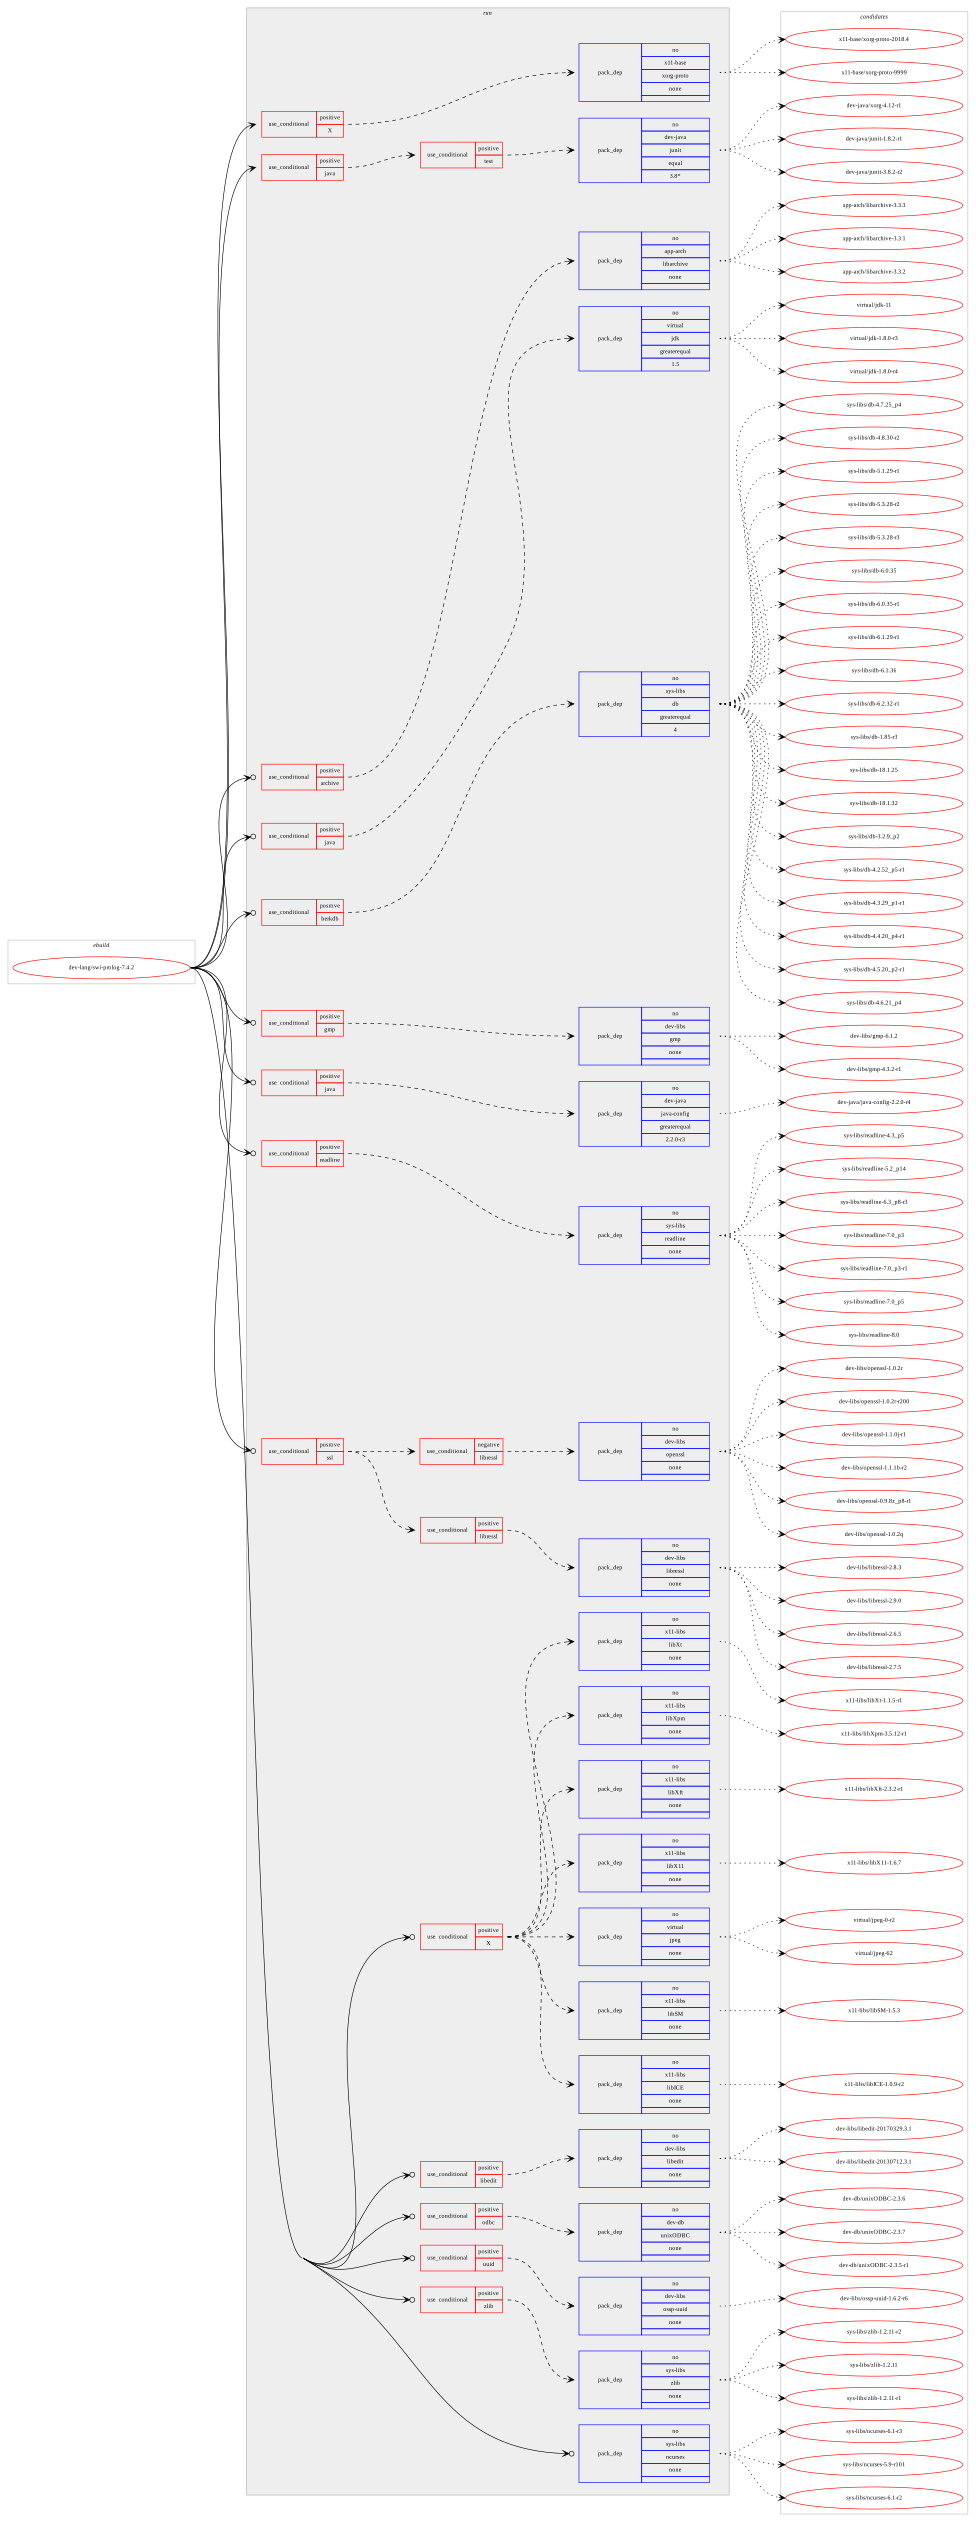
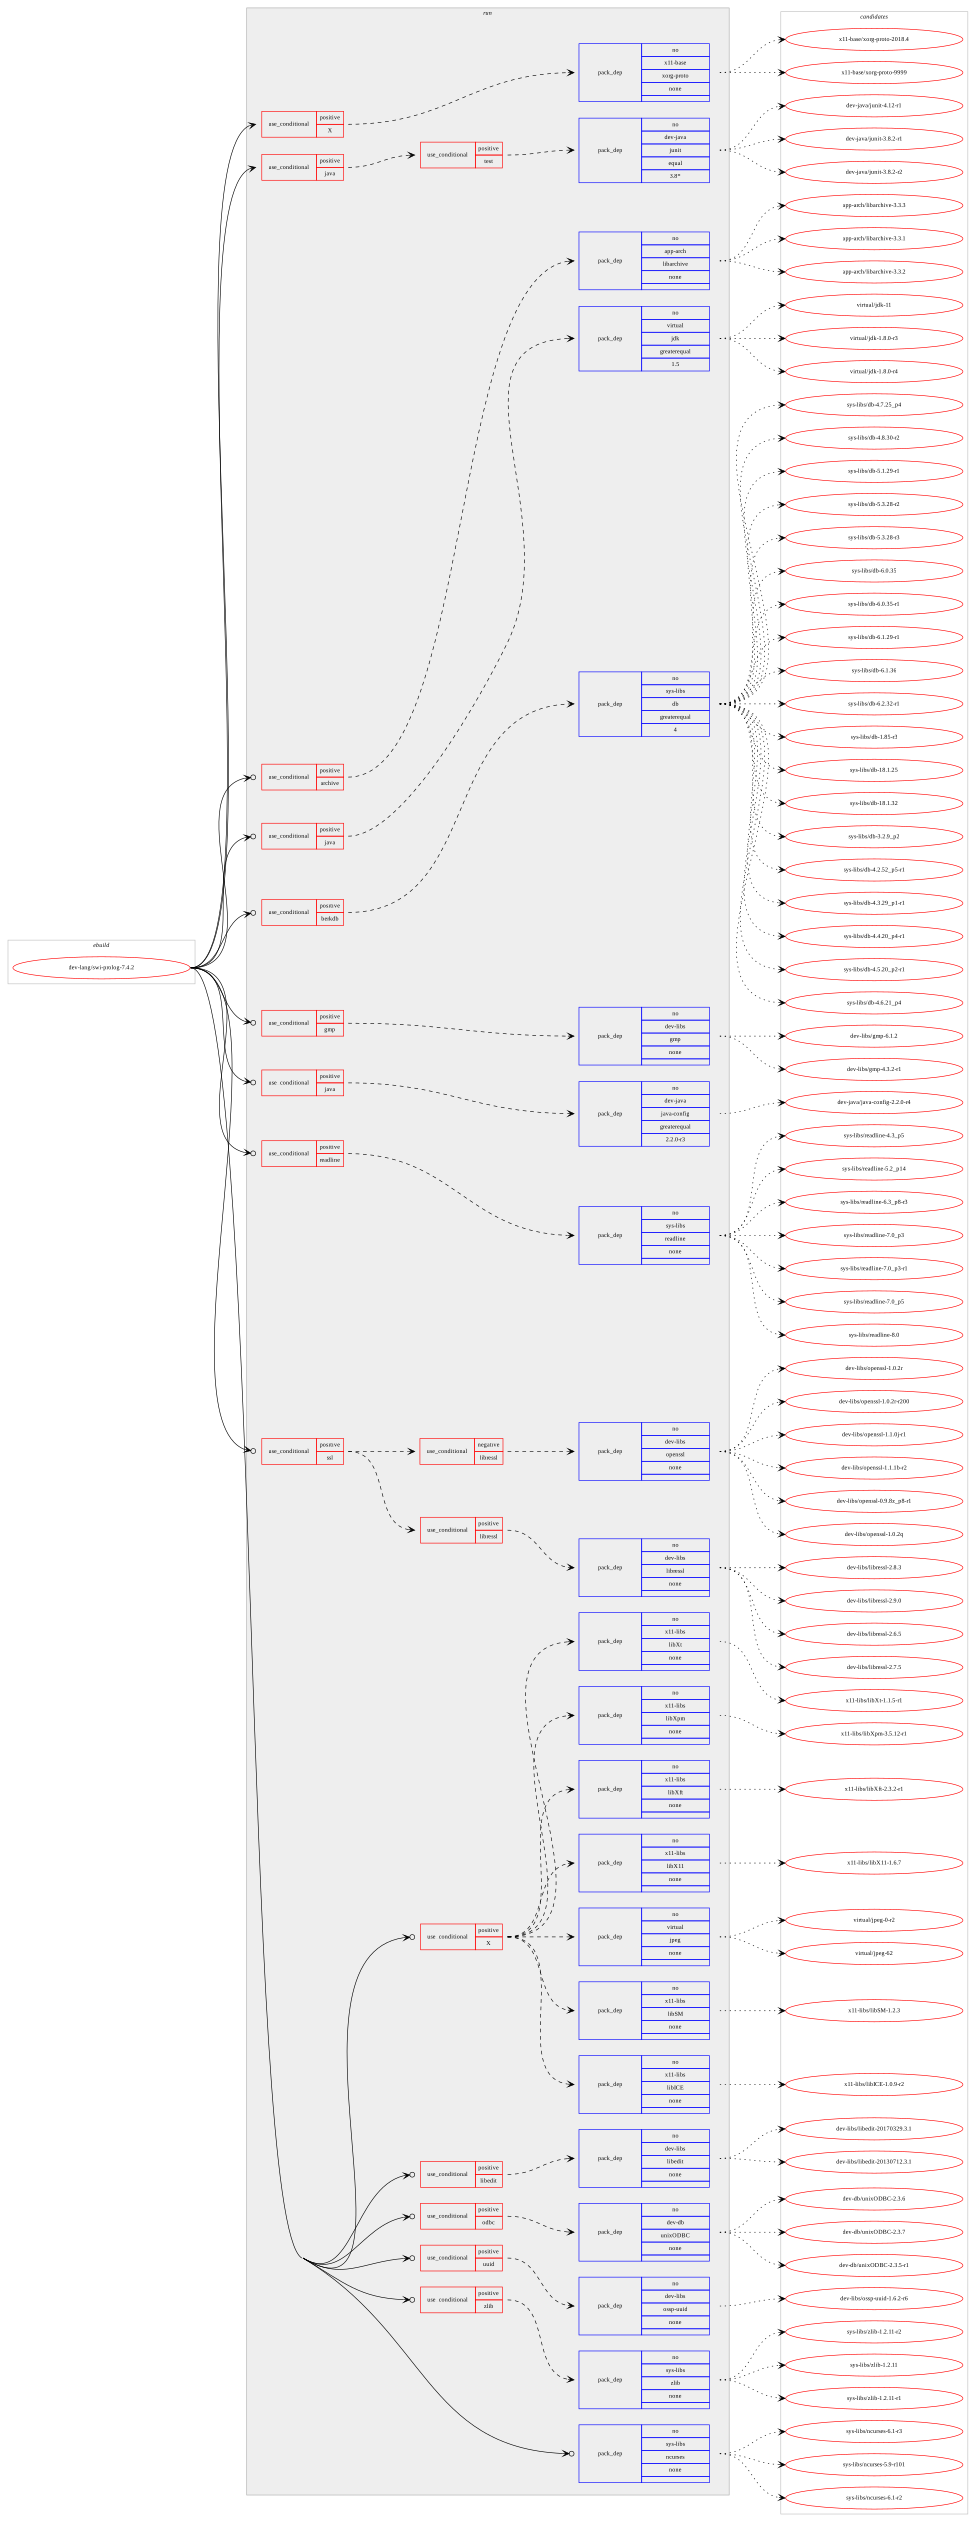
node "dev-java/xorg-4.12-r1": label "dev-java/xorg-4.12-r1" -> "dev-java/junit-4.12-r1"
node "dev-java/junit-1.8.2-r1": label "dev-java/junit-1.8.2-r1" -> "dev-java/junit-3.8.2-r1"
node "x11-libs/libSM-1.5.3": label "x11-libs/libSM-1.5.3" -> "x11-libs/libSM-1.2.3"
